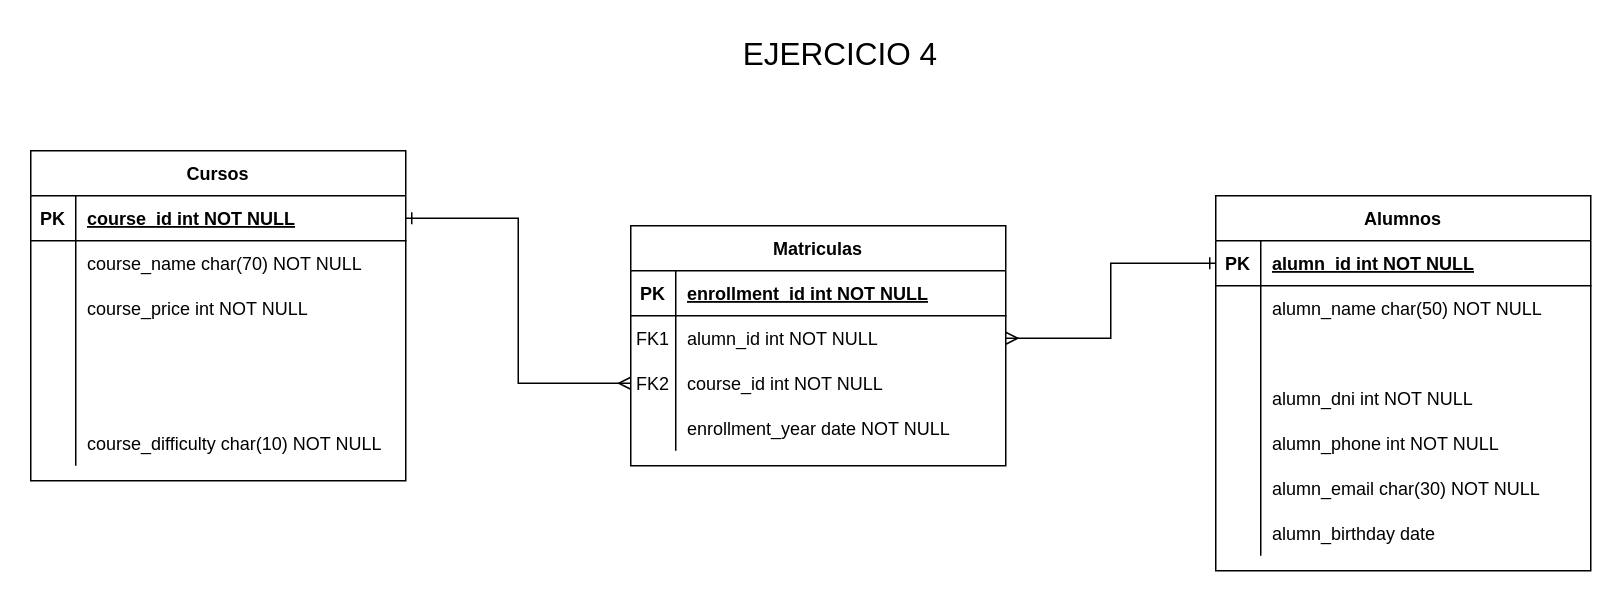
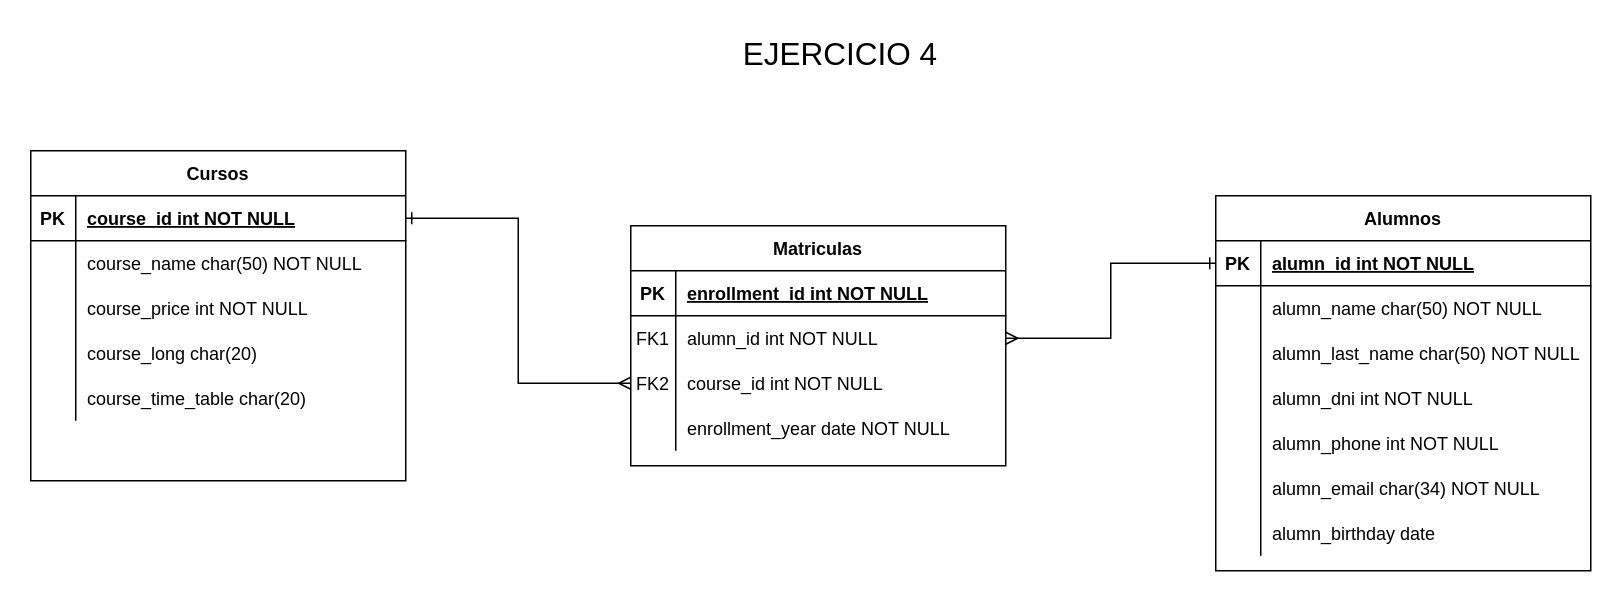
node "course_name char(70) NOT NULL": label "course_name char(70) NOT NULL" -> "course_name char(50) NOT NULL"
node "course_long char(20)": added
node "alumn_last_name char(50) NOT NULL": added
node "course_time_table char(20)": added
node "course_difficulty char(10) NOT NULL": removed
node "alumn_email char(30) NOT NULL": label "alumn_email char(30) NOT NULL" -> "alumn_email char(34) NOT NULL"
